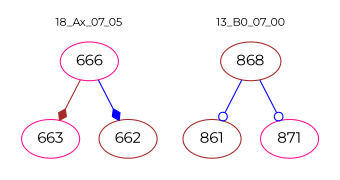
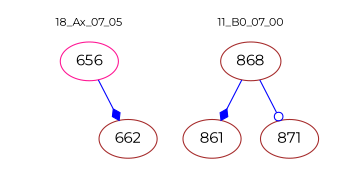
cluster "13_B0_07_00": label "13_B0_07_00" -> "11_B0_07_00"
node "666": label "666" -> "656"
edge "868" -> "861": arrowhead odot -> diamond
node "663": removed
node "871": color deeppink -> brown
